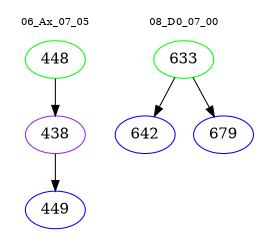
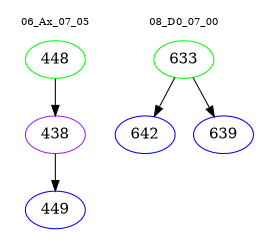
node "679": label "679" -> "639"
